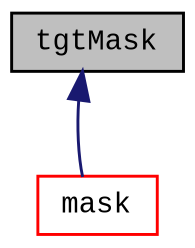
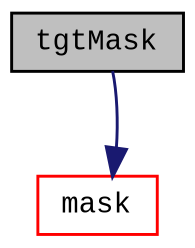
edge "mask" -> "tgtMask": reversed
